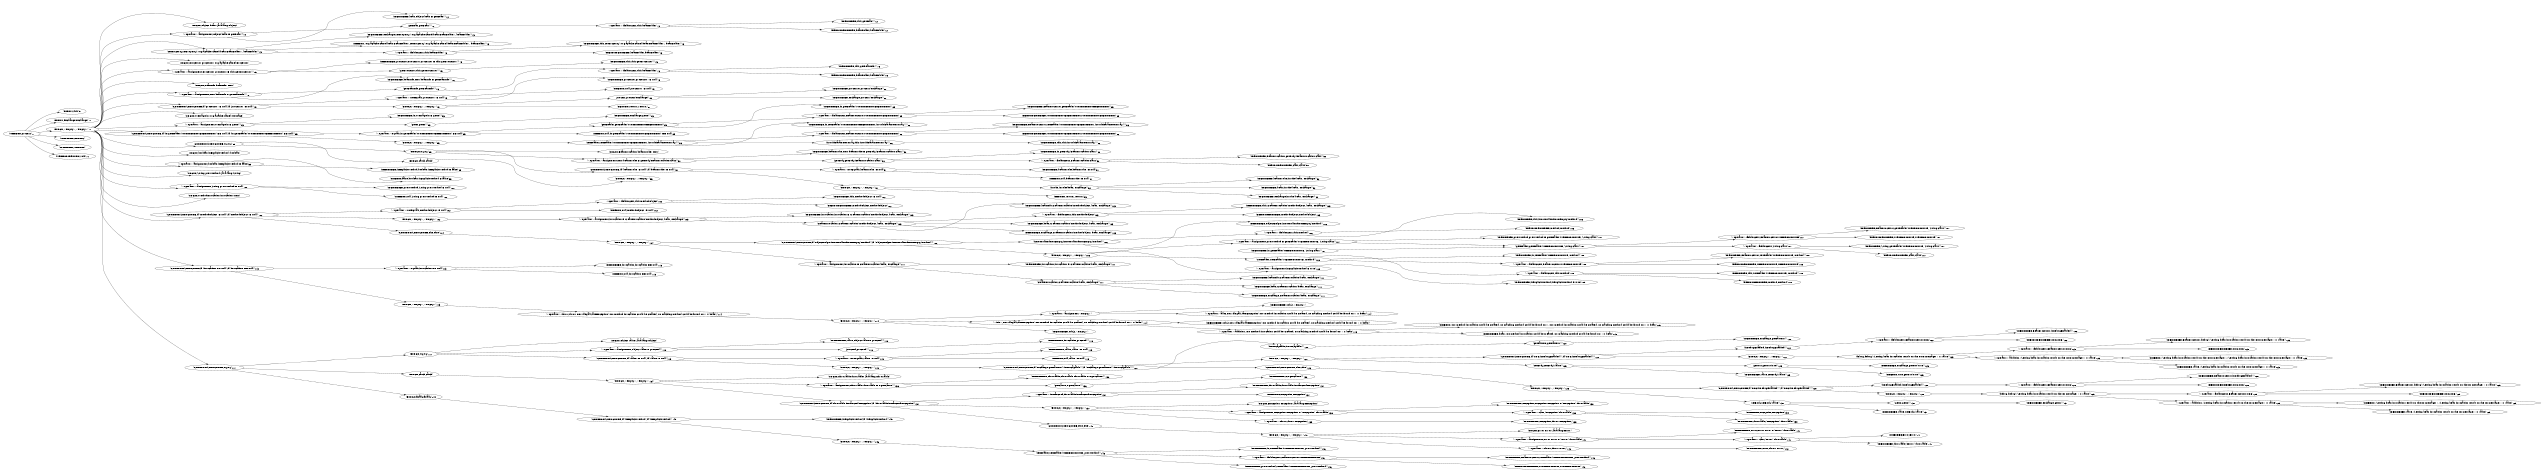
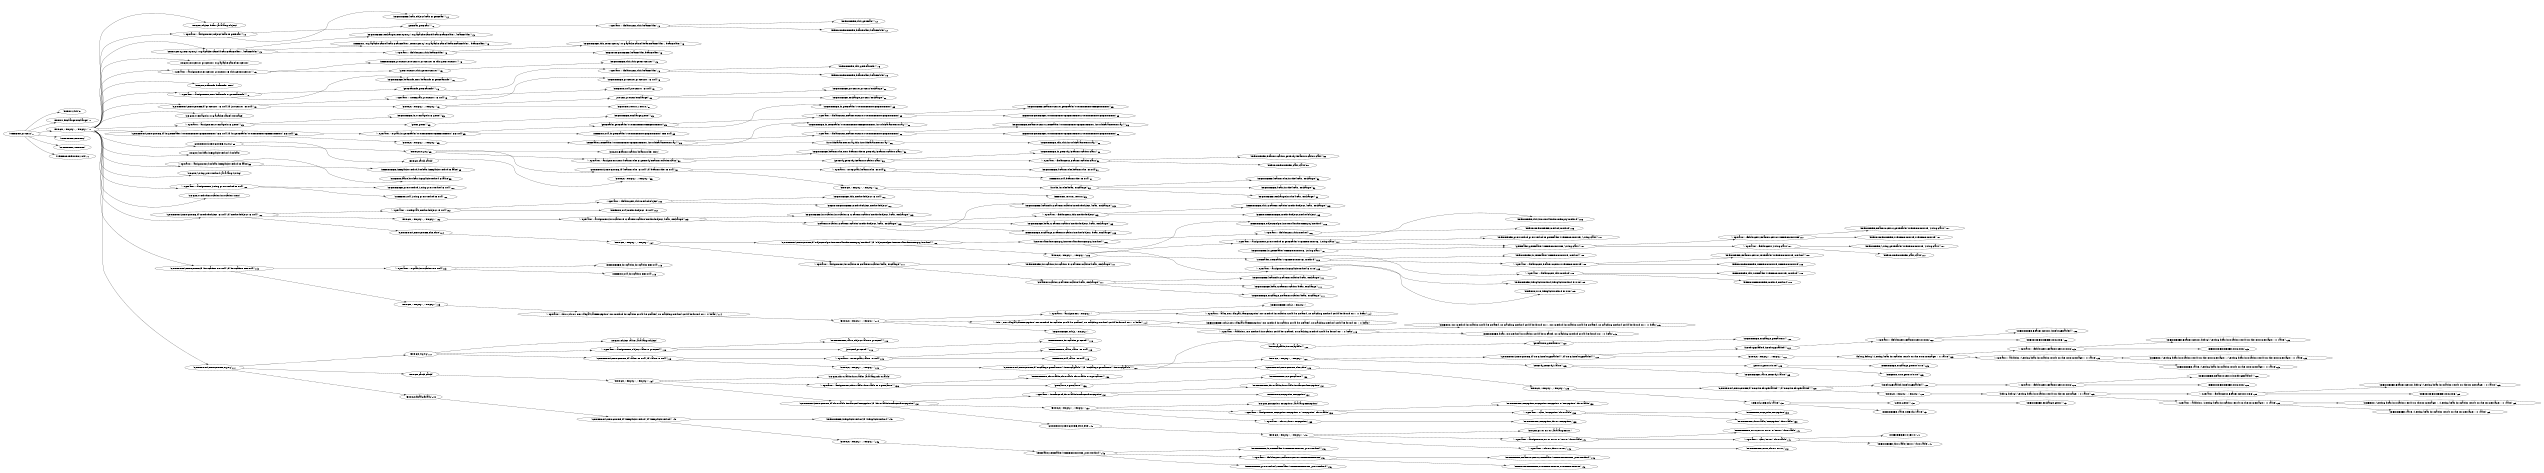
node "(LITERAL,true,isExplicitMethod = true)": added
